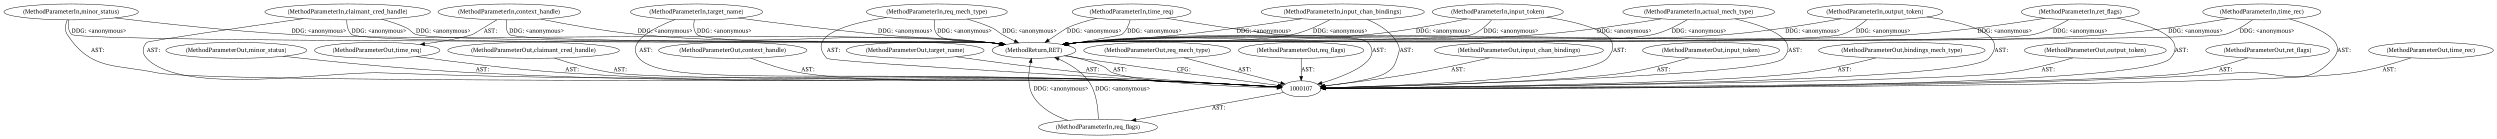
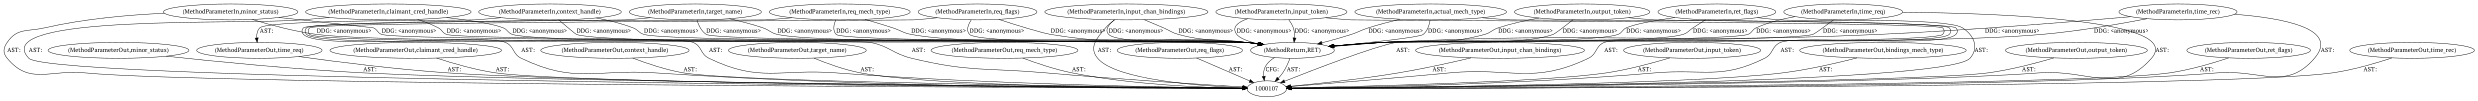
edge "1000107" -> "(MethodParameterIn,req_flags)": reversed
